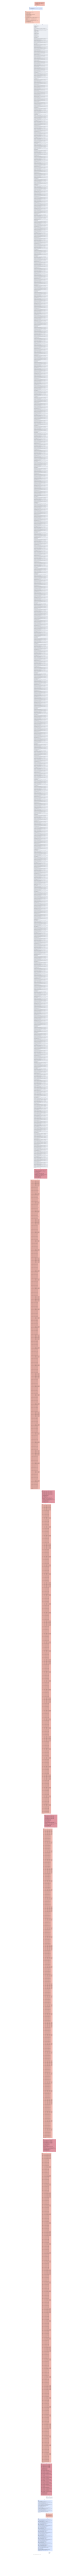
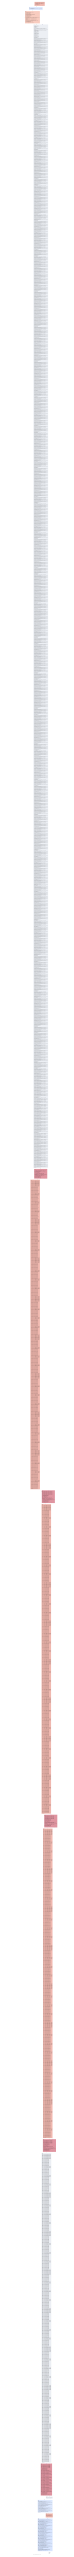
node "%3284:": fillcolor #dc5d4a70 -> #d4dbe670
